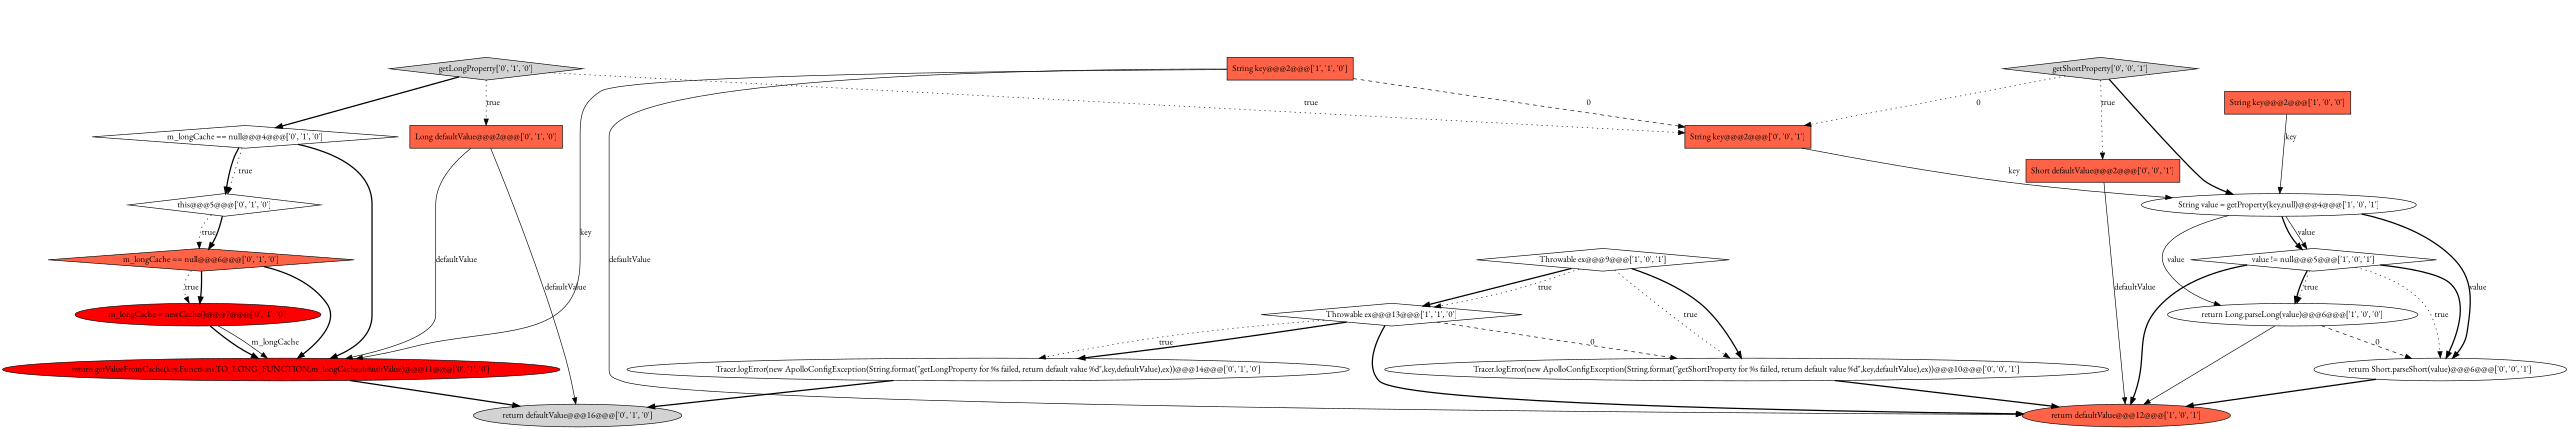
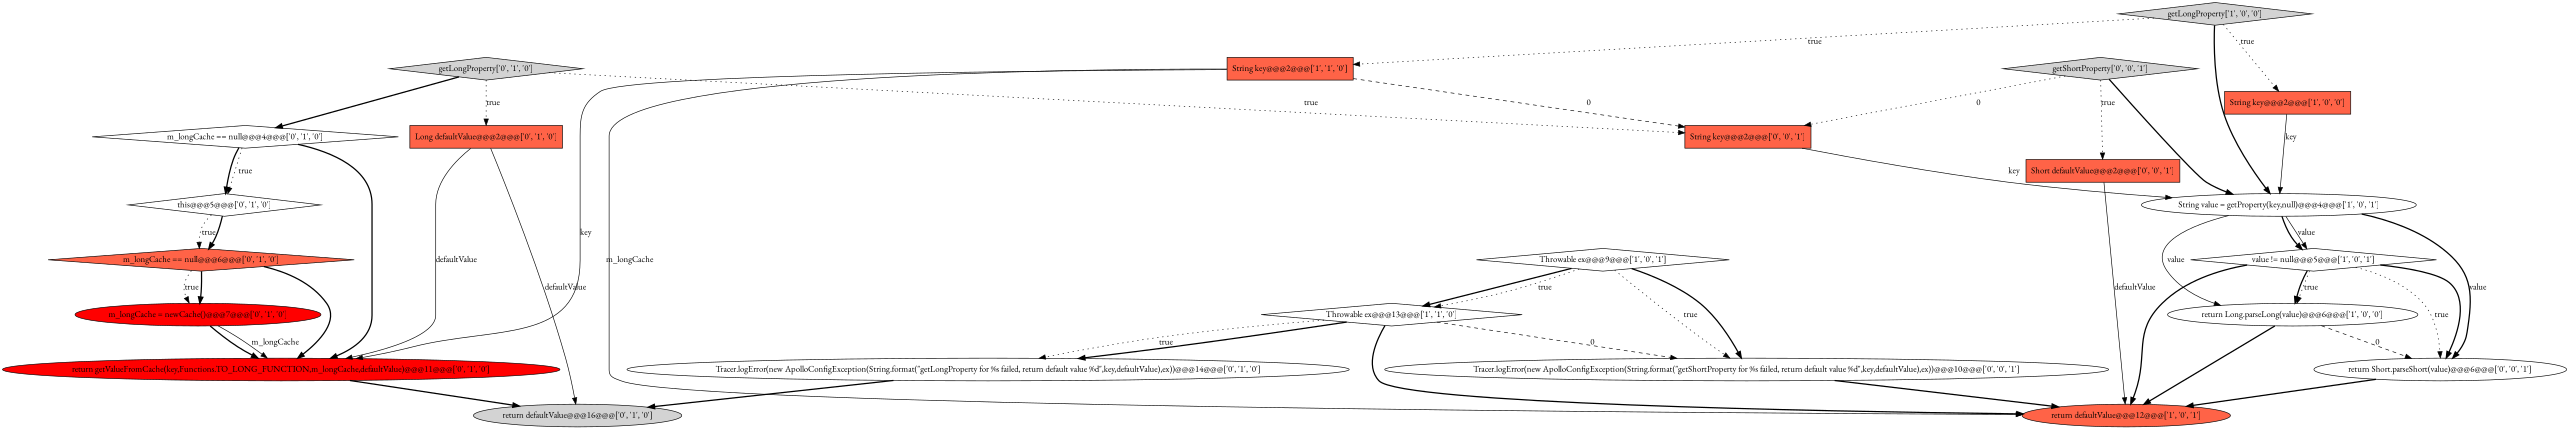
node "getLongProperty['1', '0', '0']": added
edge "String key@@@2@@@['1', '1', '0']" -> "return defaultValue@@@12@@@['1', '0', '1']": label "defaultValue" -> "m_longCache"
edge "return Long.parseLong(value)@@@6@@@['1', '0', '0']" -> "return defaultValue@@@12@@@['1', '0', '1']": style solid -> bold
